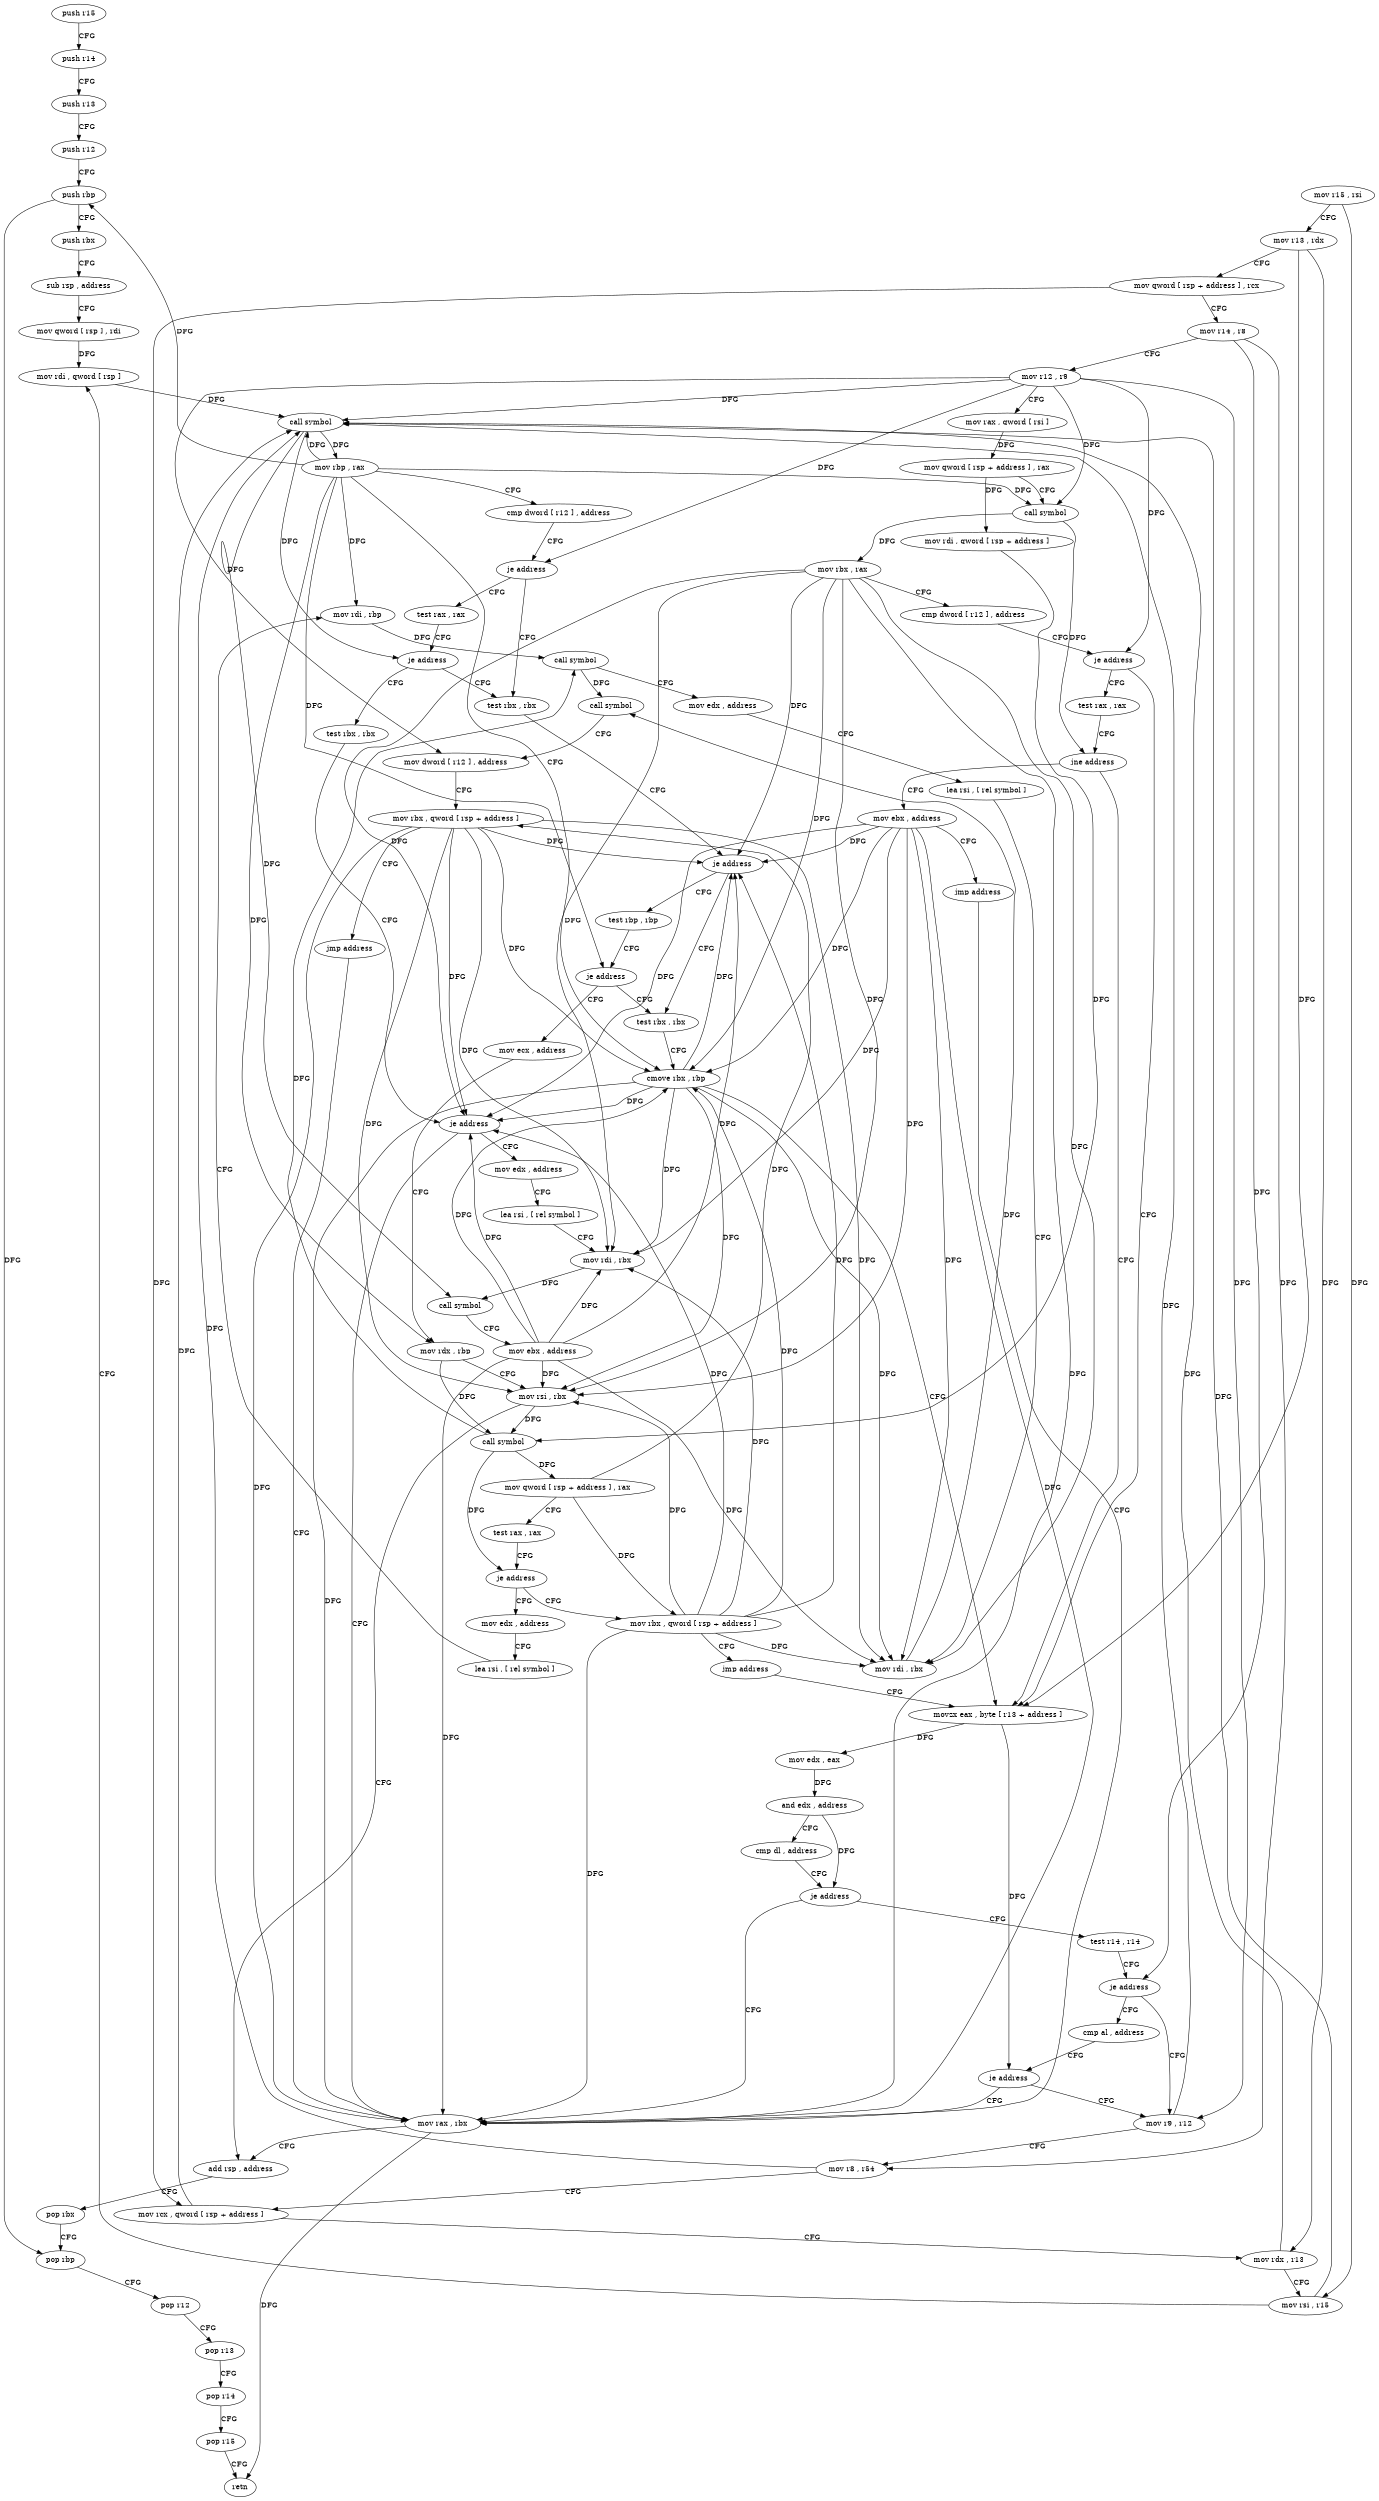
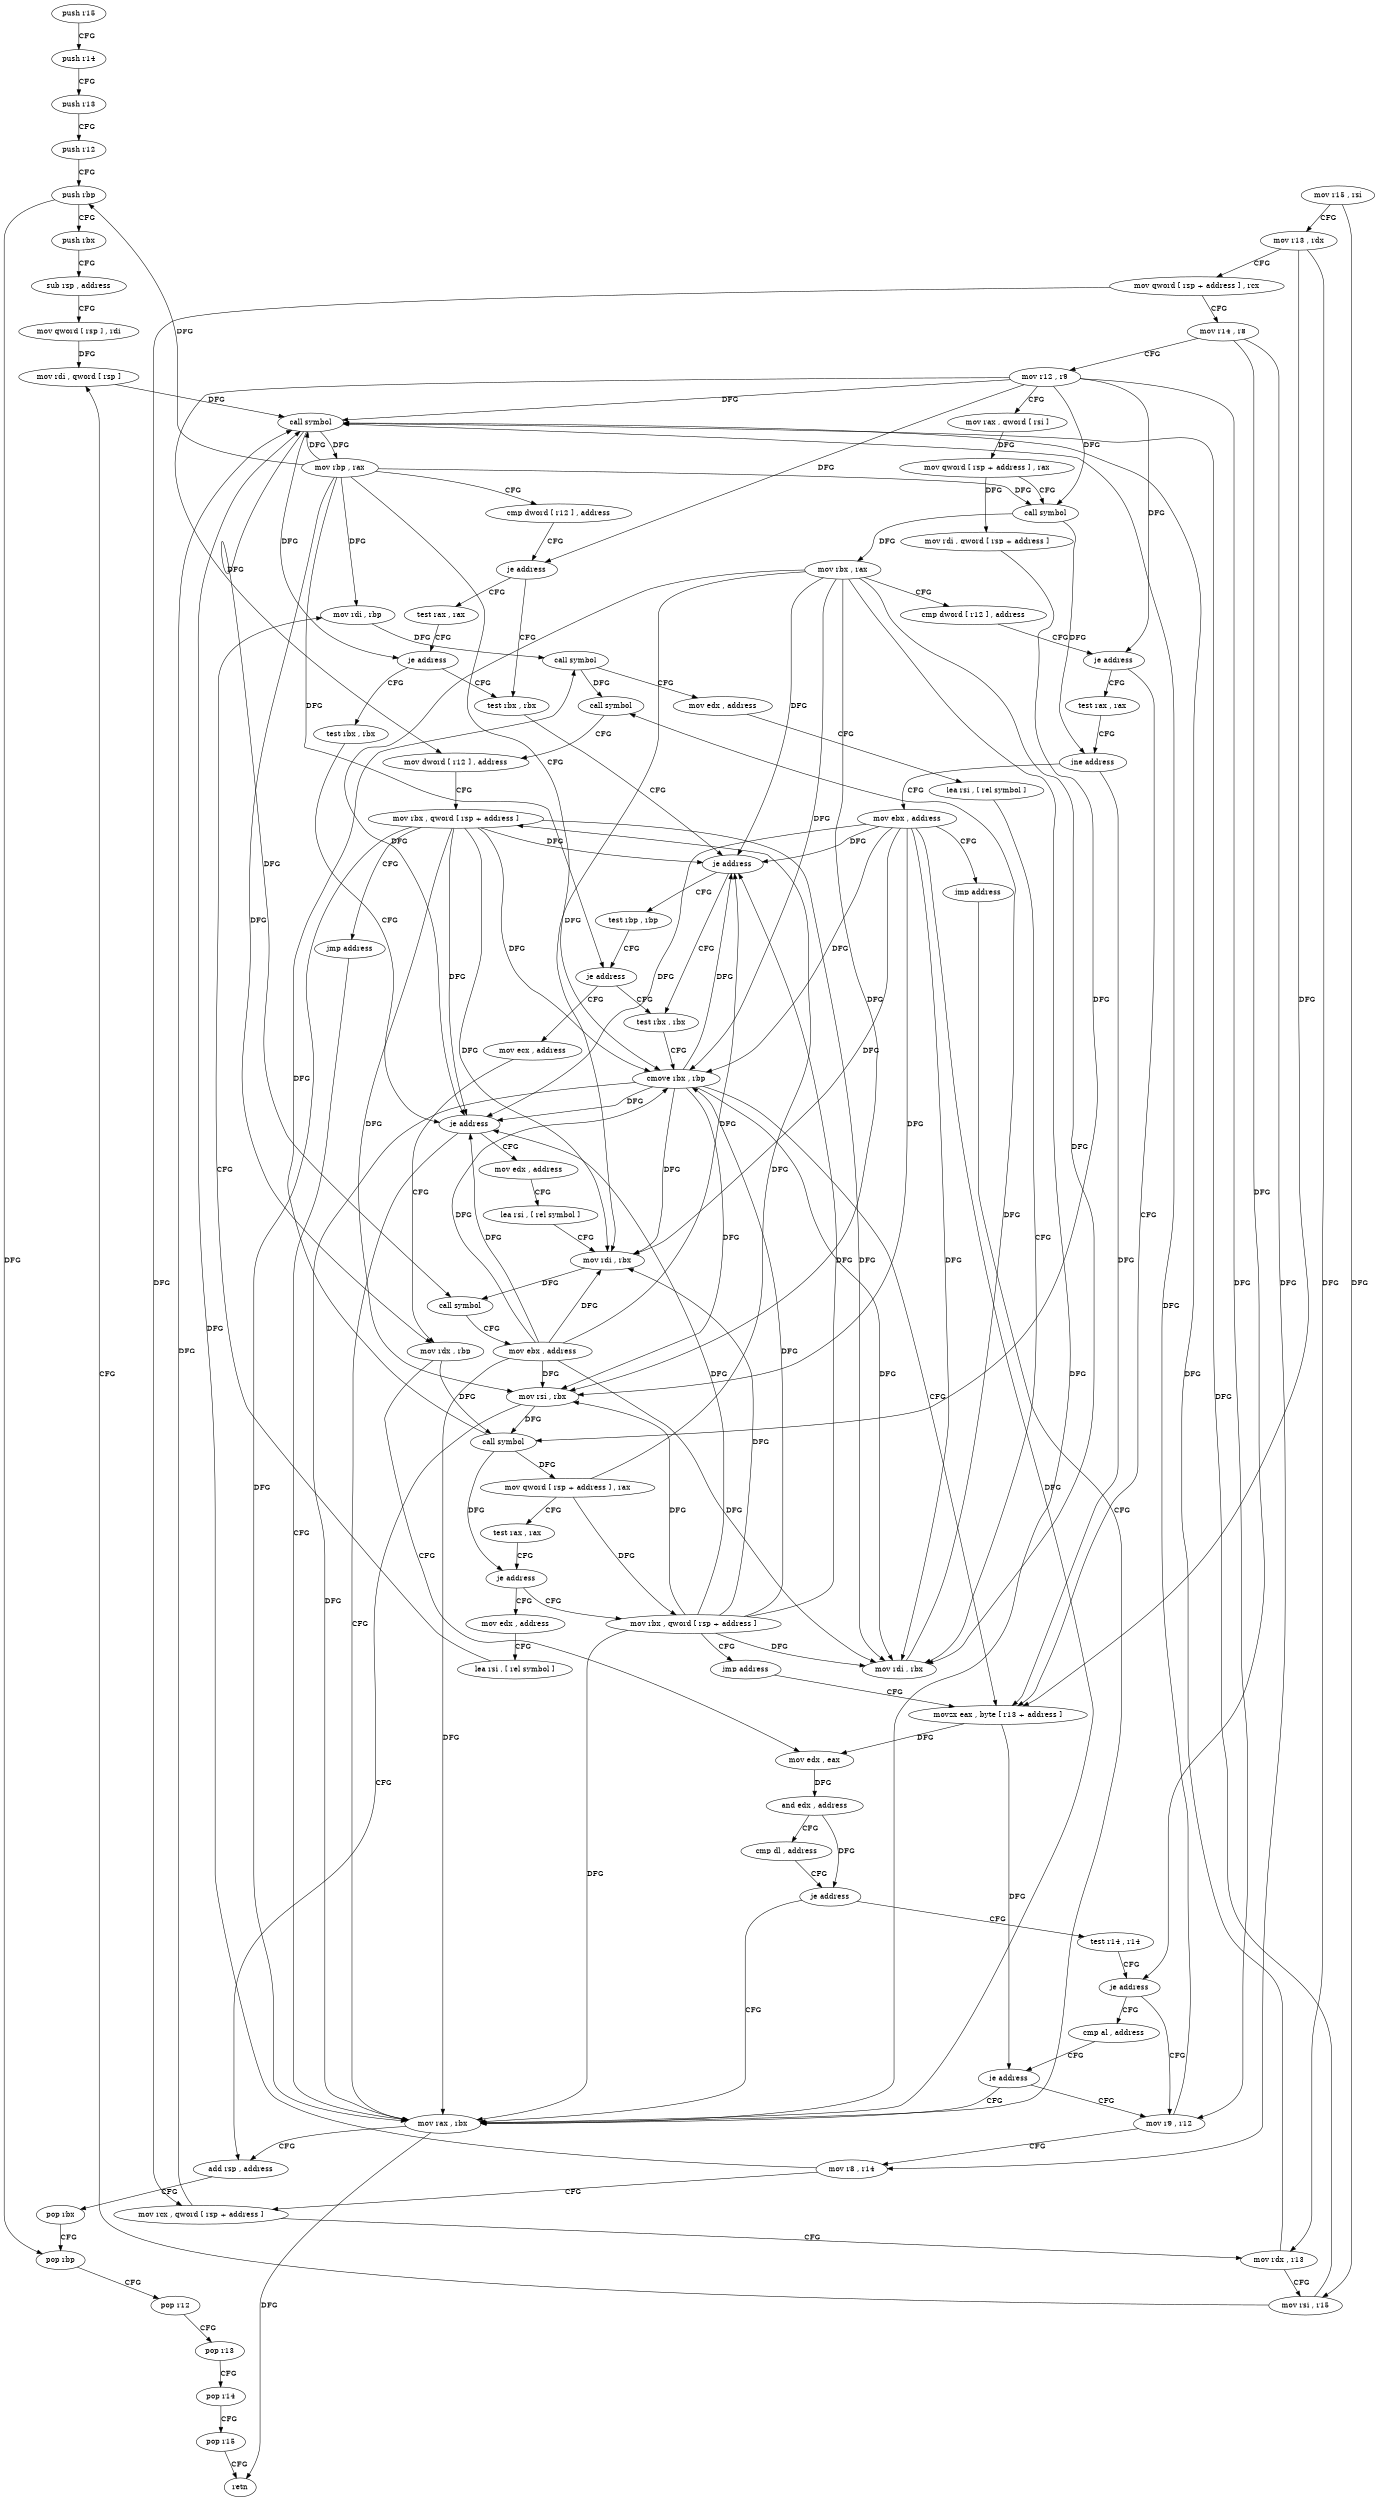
edge "jne address" -> "movzx eax , byte [ r13 + address ]": label "CFG" -> "DFG"
edge "mov rdx , rbp" -> "mov rsi , rbx": now "mov rdx , rbp" -> "mov edx , eax"
node "mov r8 , r54": label "mov r8 , r54" -> "mov r8 , r14"
